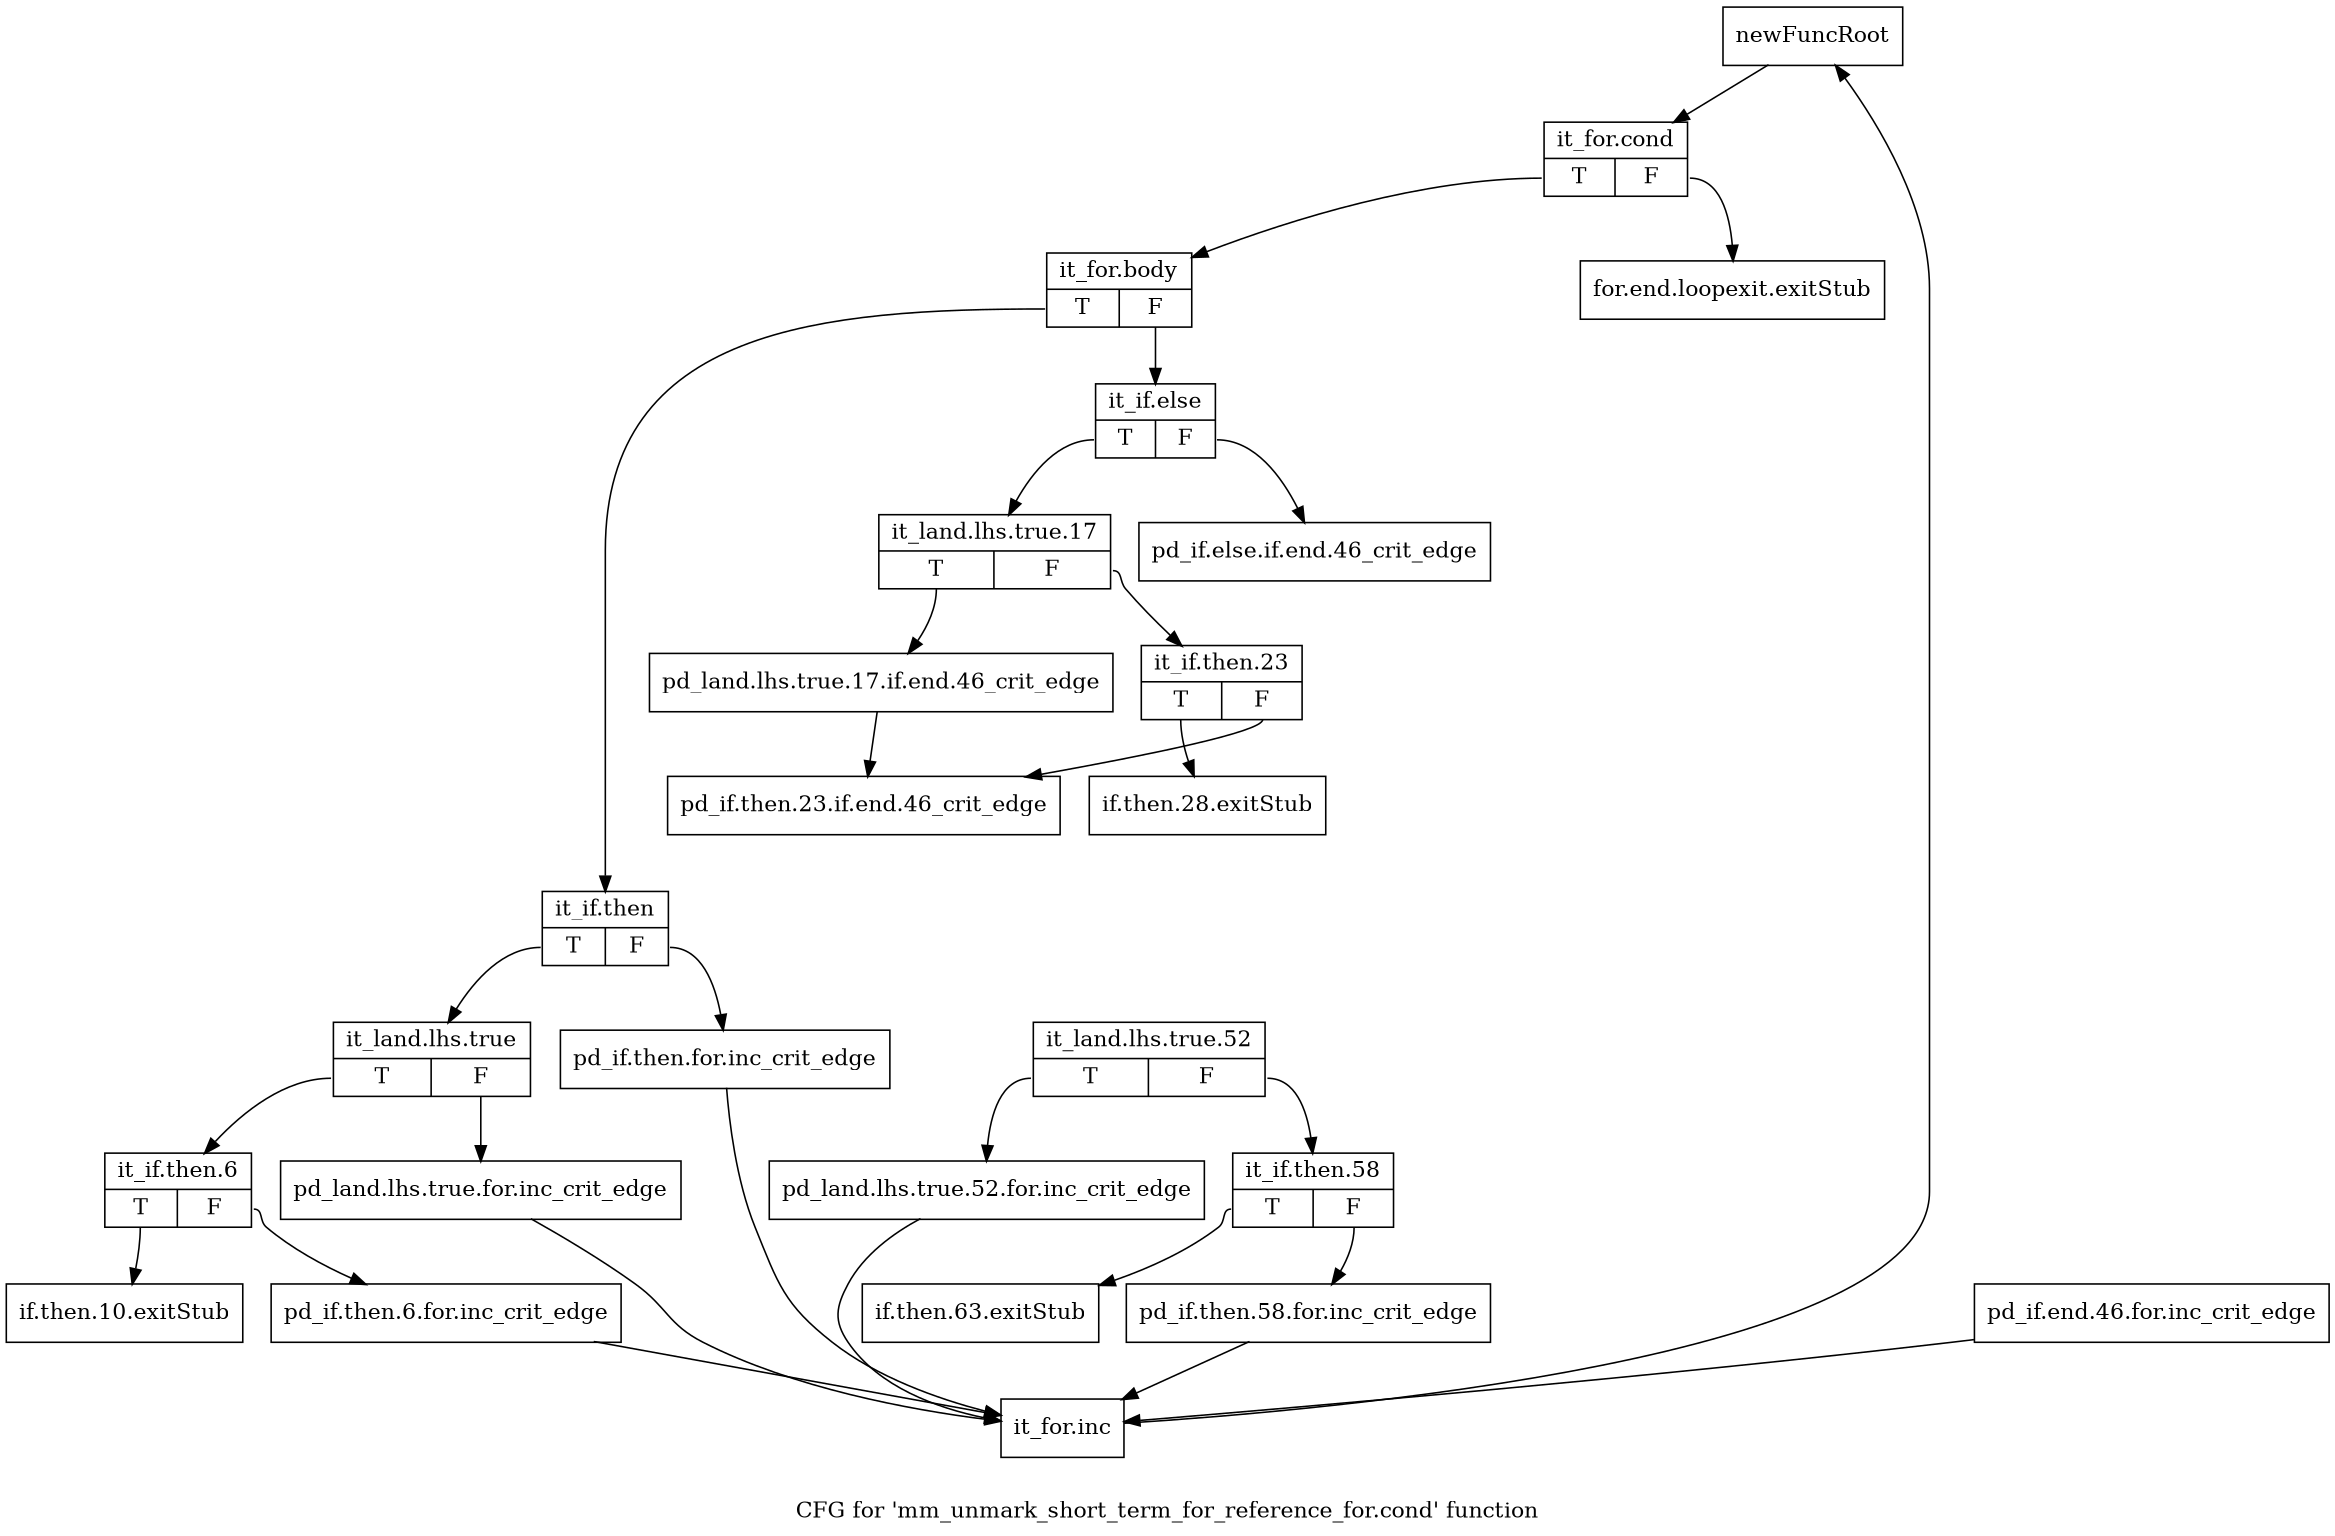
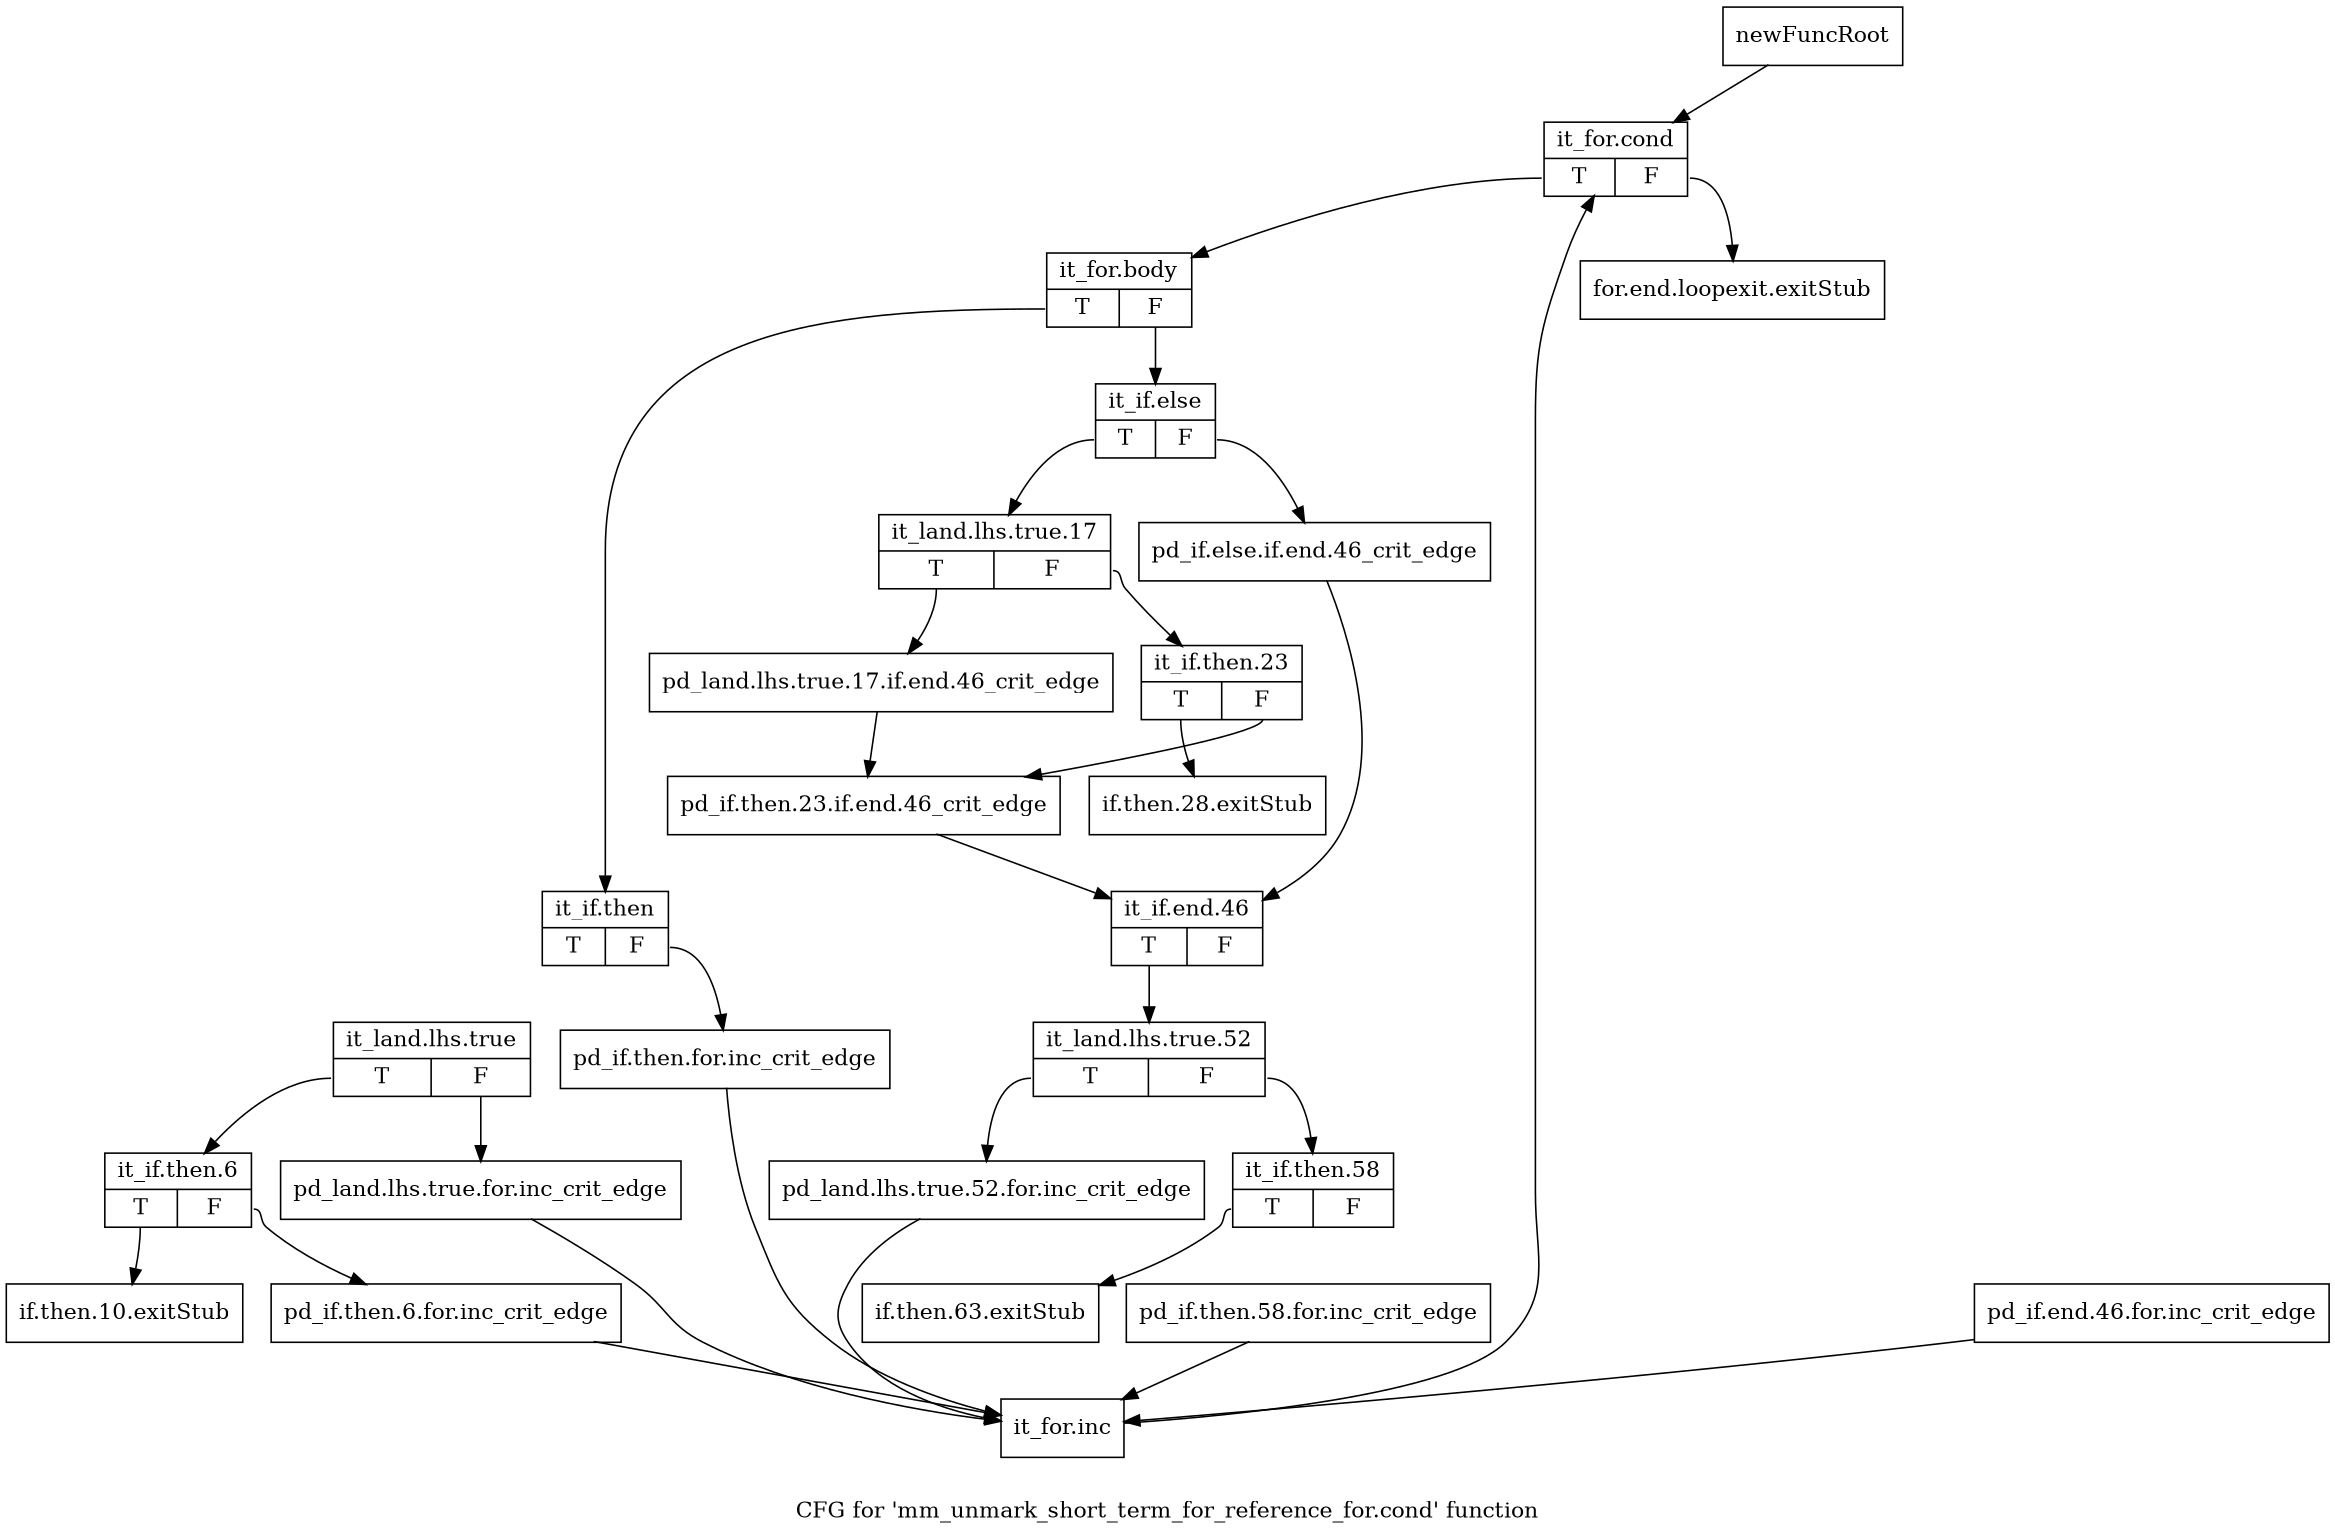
node "it_if.end.46": added
edge "it_if.then" -> "it_land.lhs.true": removed
edge "it_for.inc" -> "newFuncRoot": now "it_for.inc" -> "it_for.cond"
edge "it_if.then.58" -> "pd_if.then.58.for.inc_crit_edge": removed
